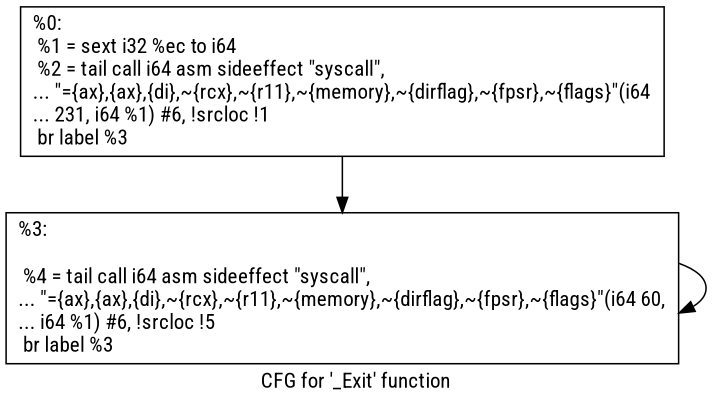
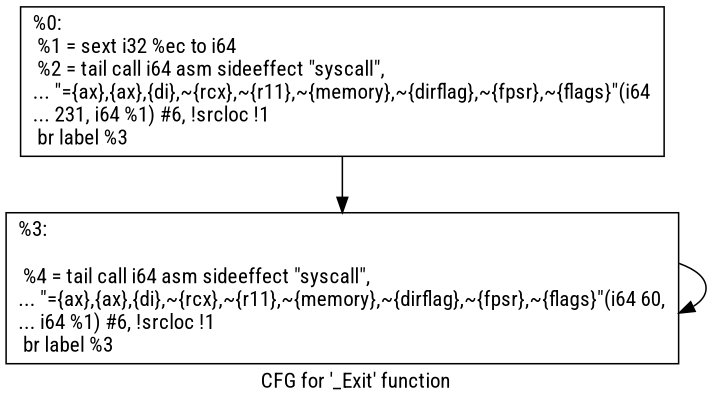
node "%3:": text "... i64 %1) #6, !srcloc !5" -> "... i64 %1) #6, !srcloc !1"
